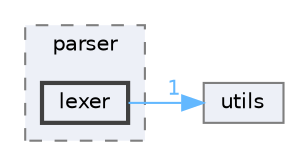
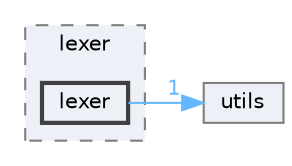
cluster "parser": label "parser" -> "lexer"
